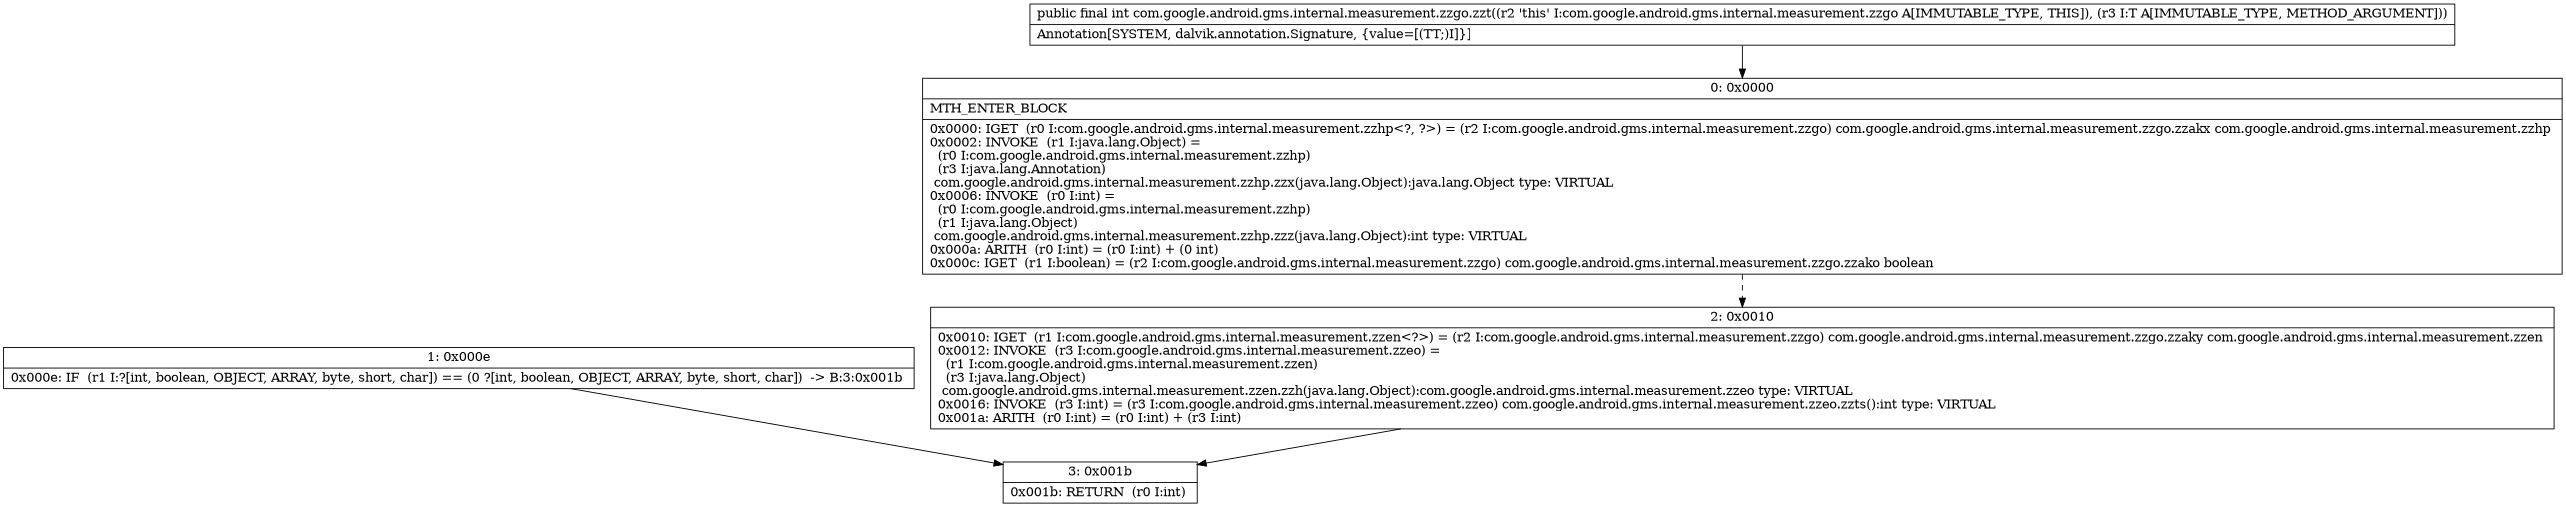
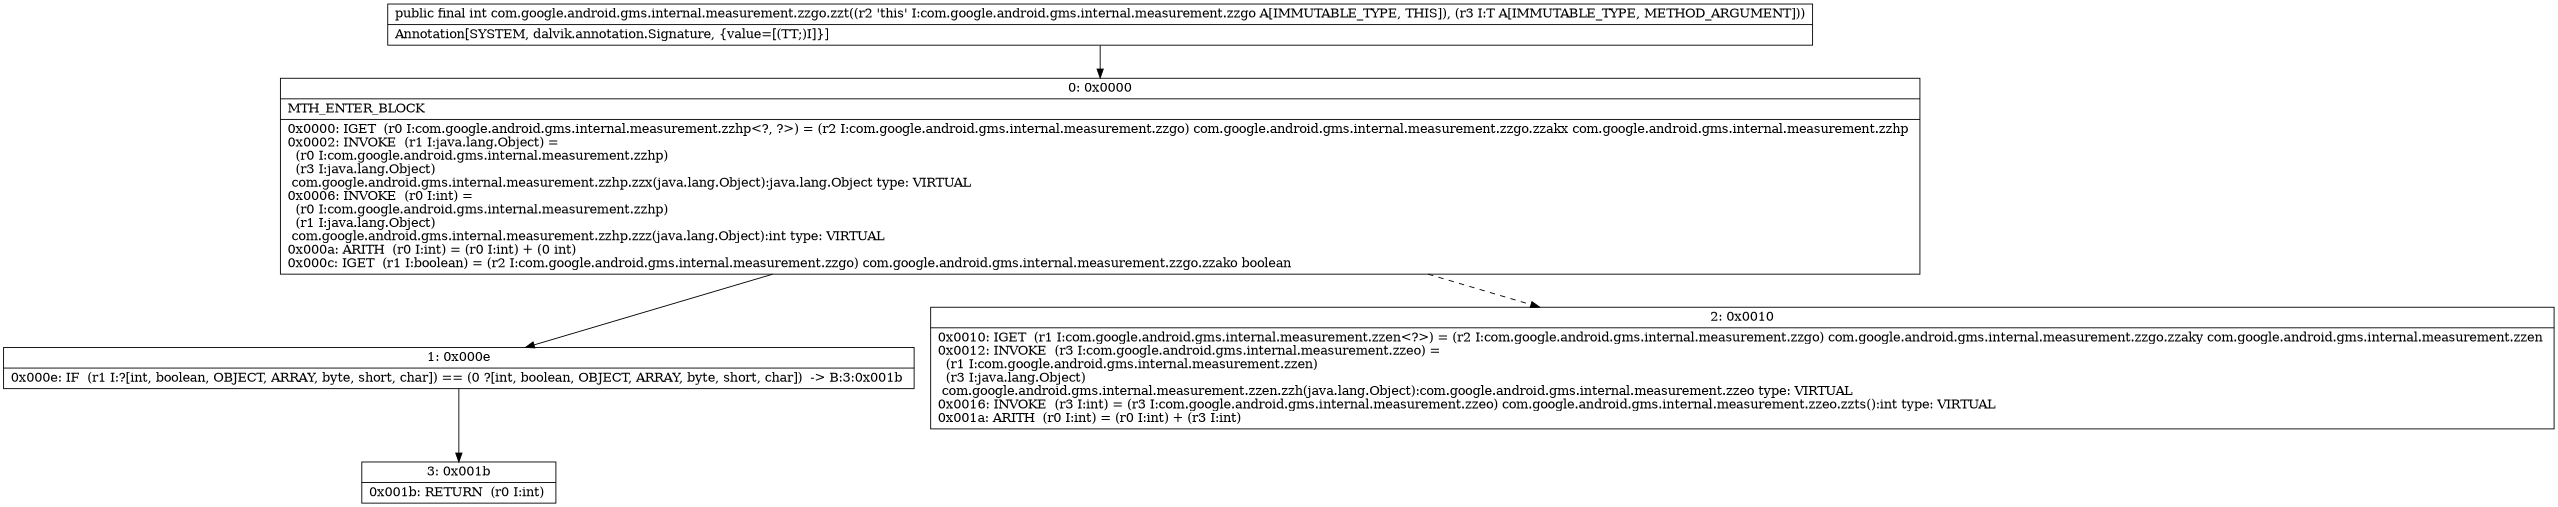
node "0: 0x0000": text "(r3 I:java.lang.Annotation)" -> "(r3 I:java.lang.Object)"
edge "0: 0x0000" -> "1: 0x000e": added
edge "2: 0x0010" -> "3: 0x001b": removed
